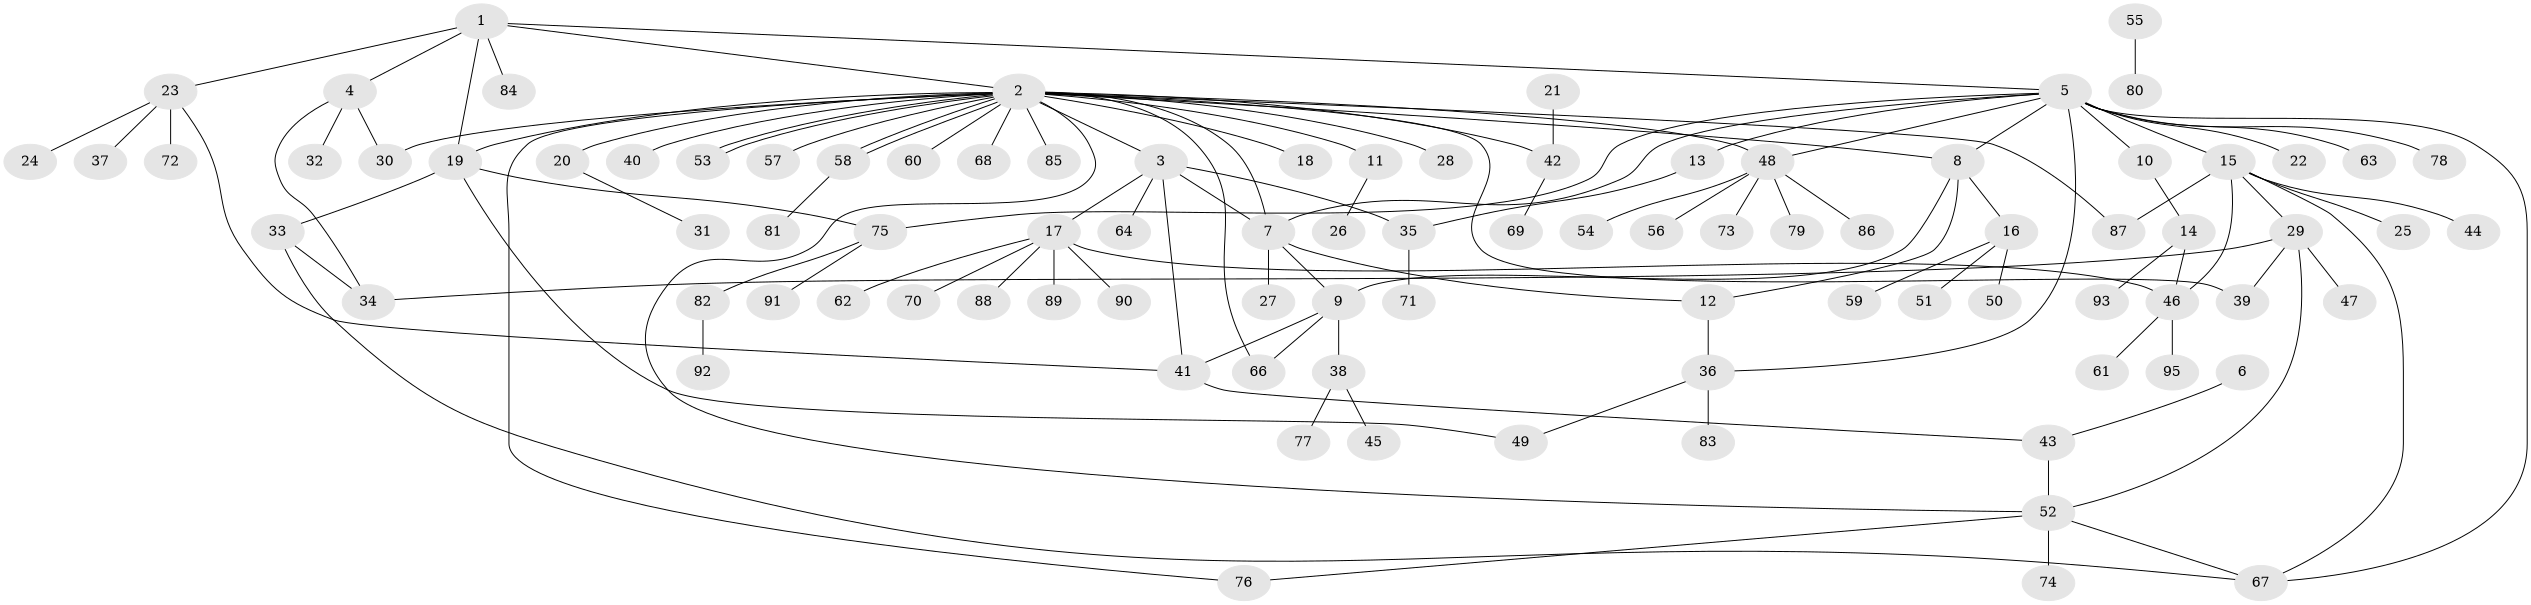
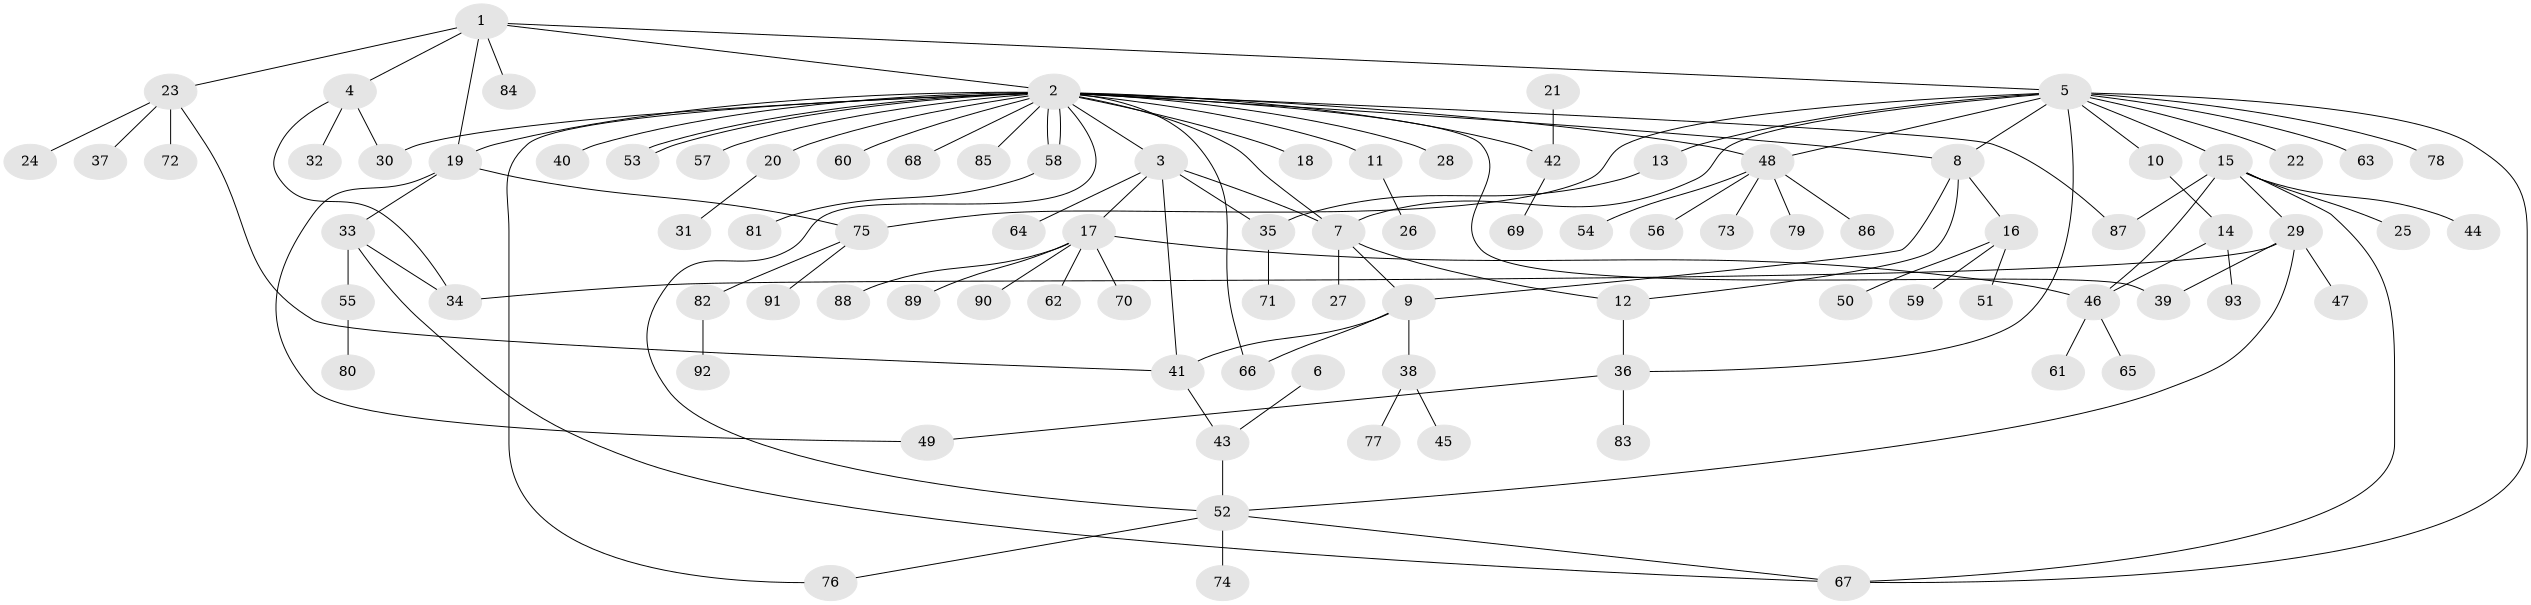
edge "33" -- "55": added
node "95": label "95" -> "65"
